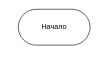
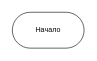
node "Начало": moved (54, 27) -> (48, 30)
